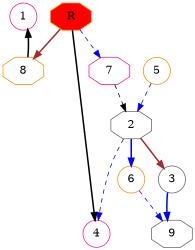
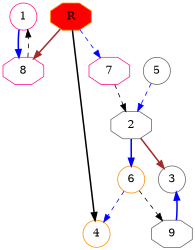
edge "1" -> "8": added
edge "8" -> "1": style bold -> dashed
node "8": color darkorange -> deeppink
node "5": color darkorange -> gray40
edge "2" -> "4": now "6" -> "4"
edge "6" -> "9": color blue -> black
edge "3" -> "9": reversed
node "4": color deeppink -> darkorange
